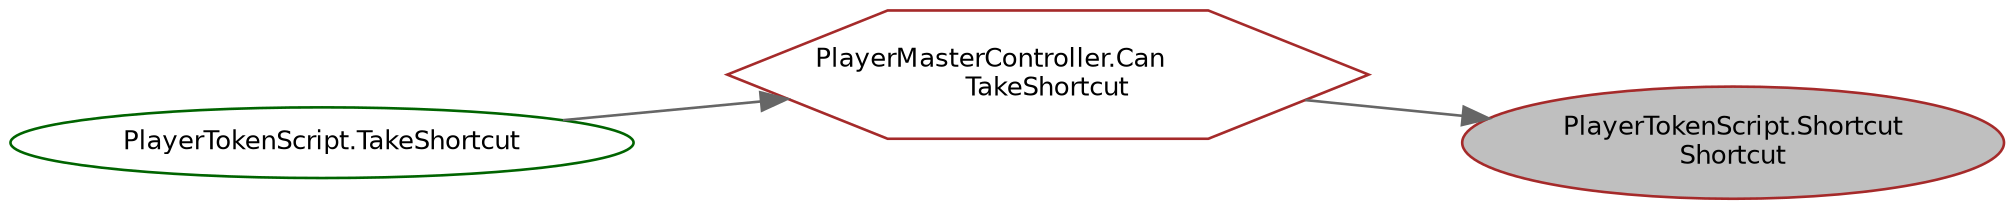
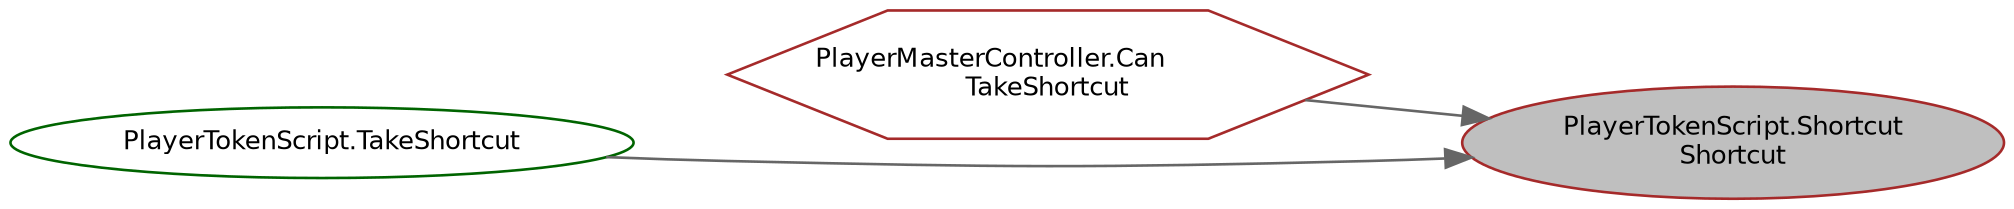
edge "PlayerTokenScript.TakeShortcut" -> "PlayerMasterController.Can TakeShortcut": now "PlayerTokenScript.TakeShortcut" -> "PlayerTokenScript.Shortcut Shortcut"
